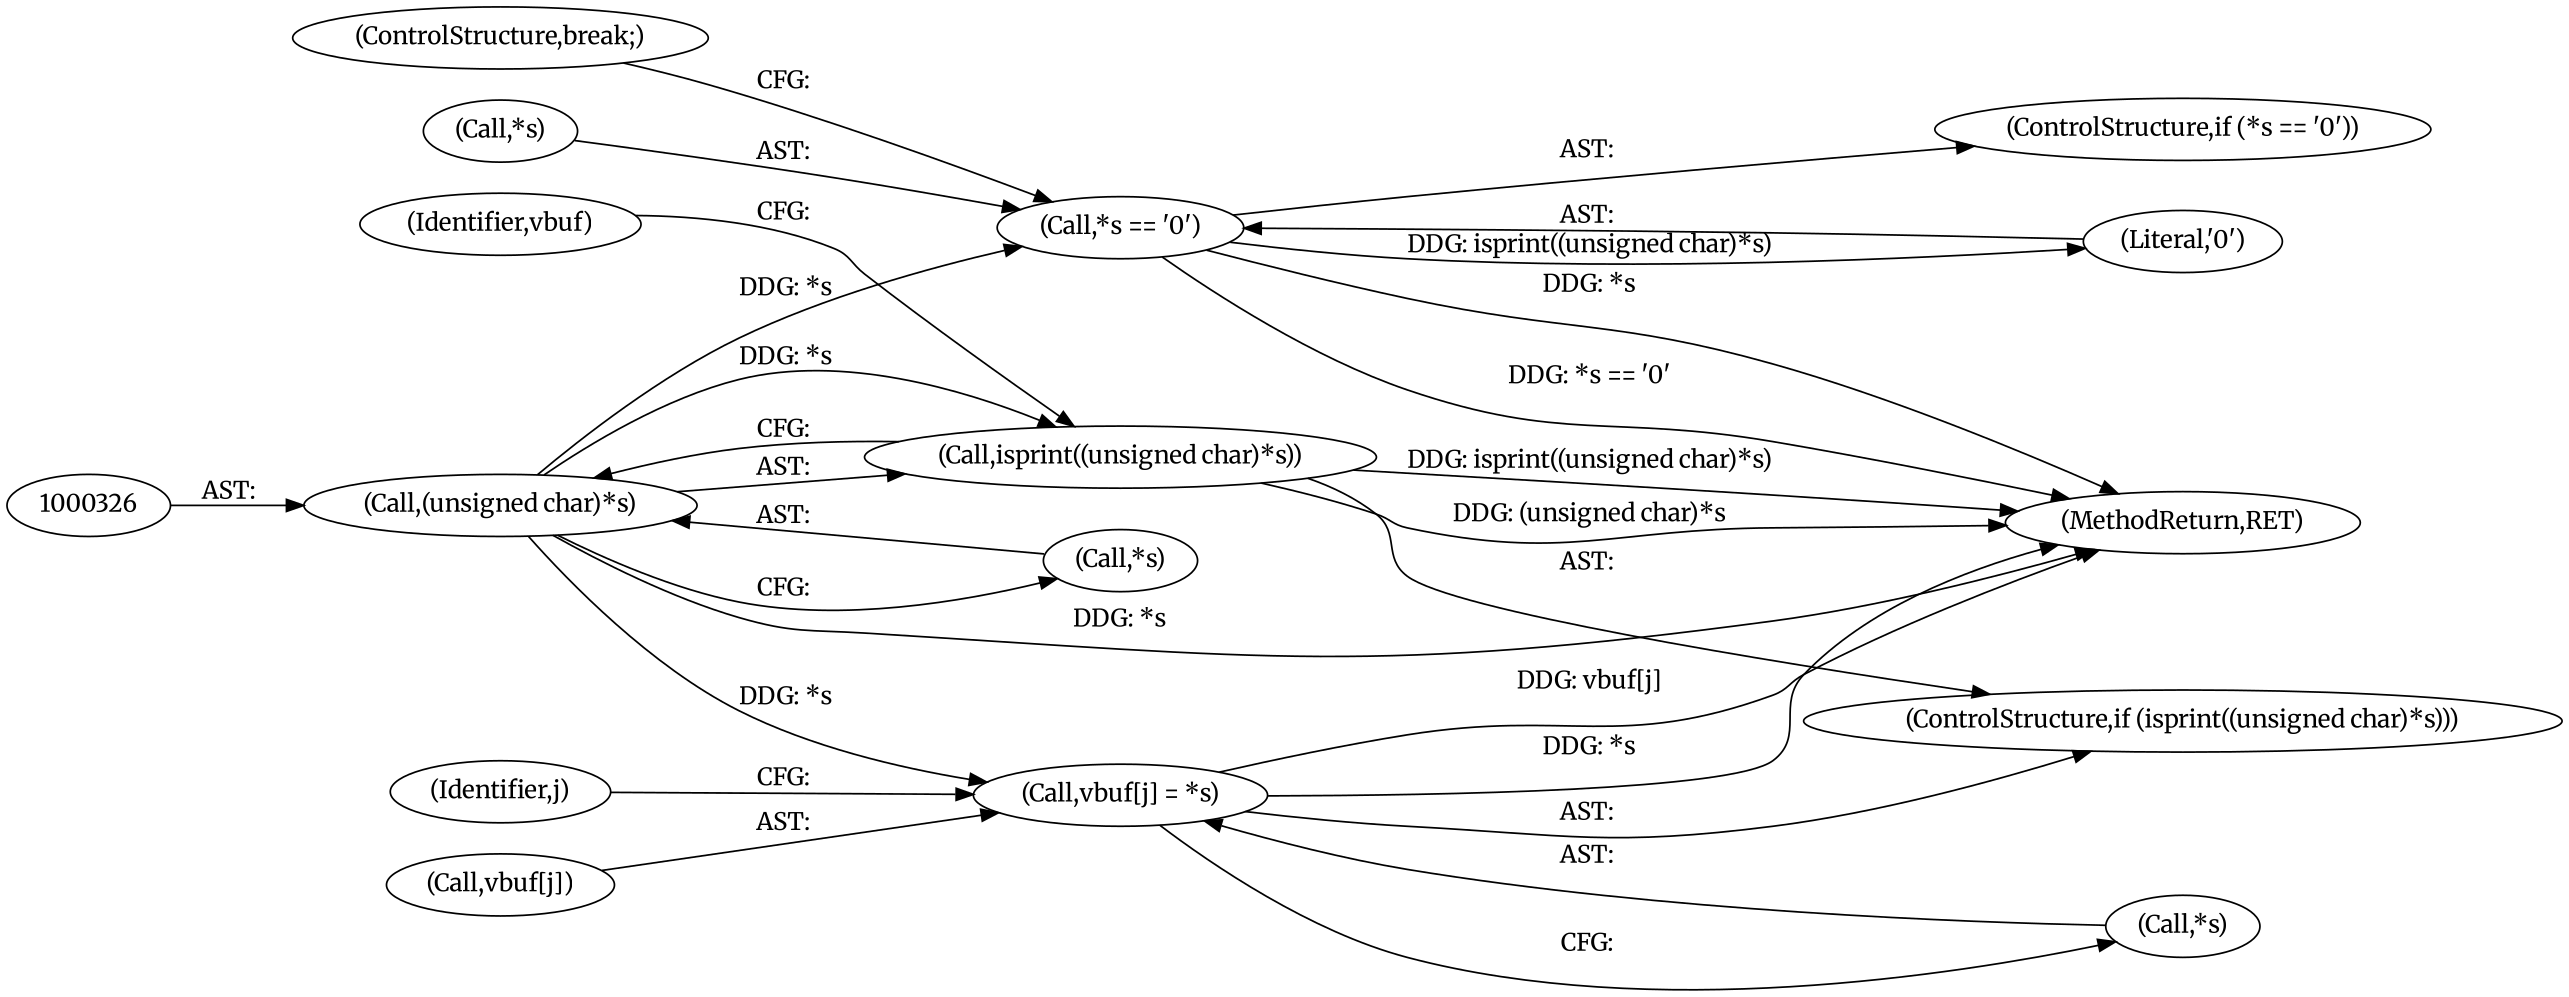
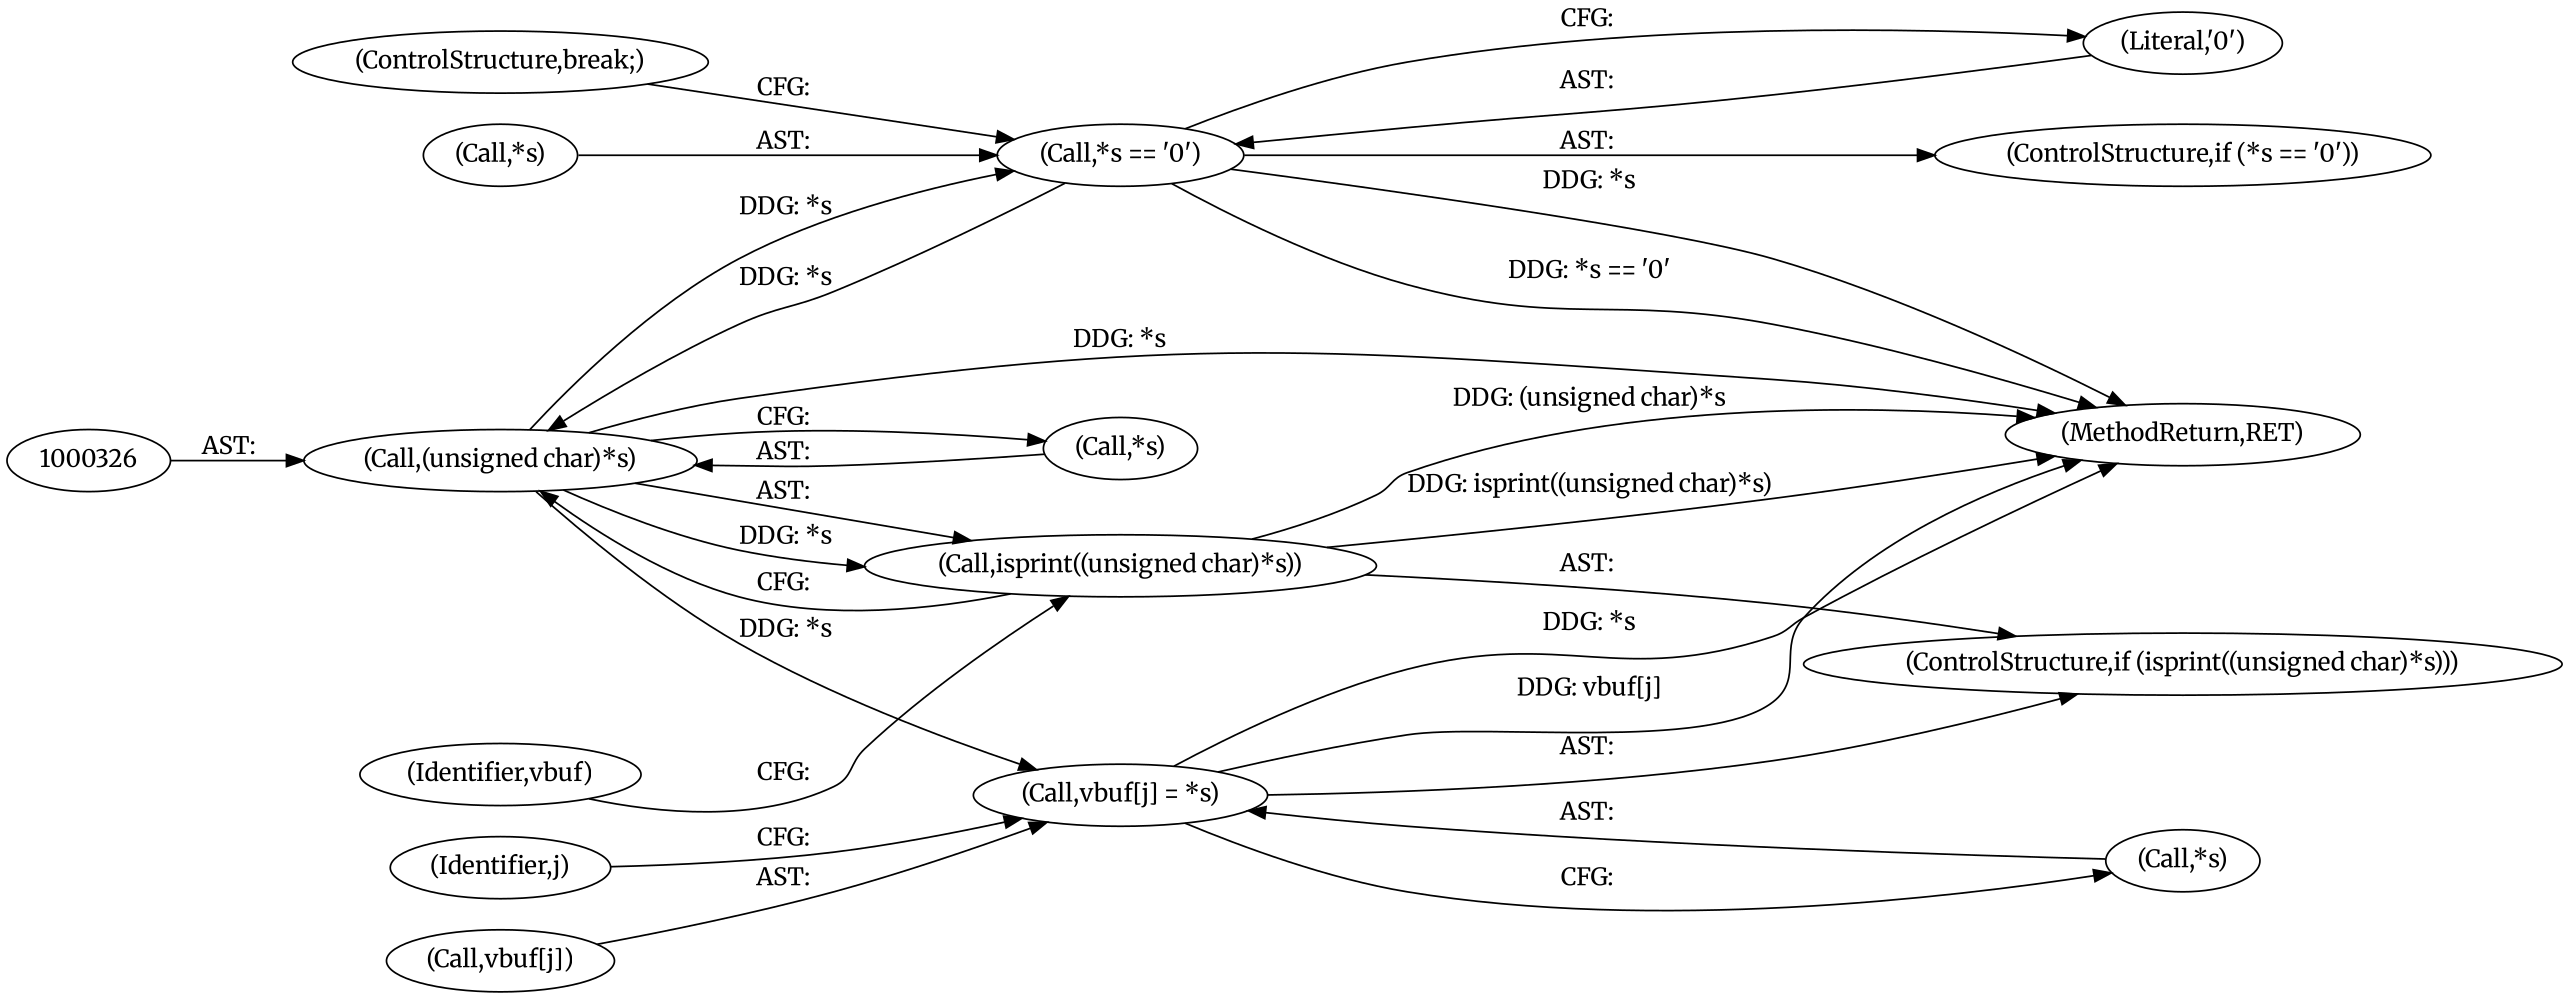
edge "(Call,*s == '0')" -> "(Literal,'0')": label "DDG: isprint((unsigned char)*s)" -> "CFG: "
edge "(Call,*s == '0')" -> "(Call,(unsigned char)*s)": added, label "DDG: *s"
